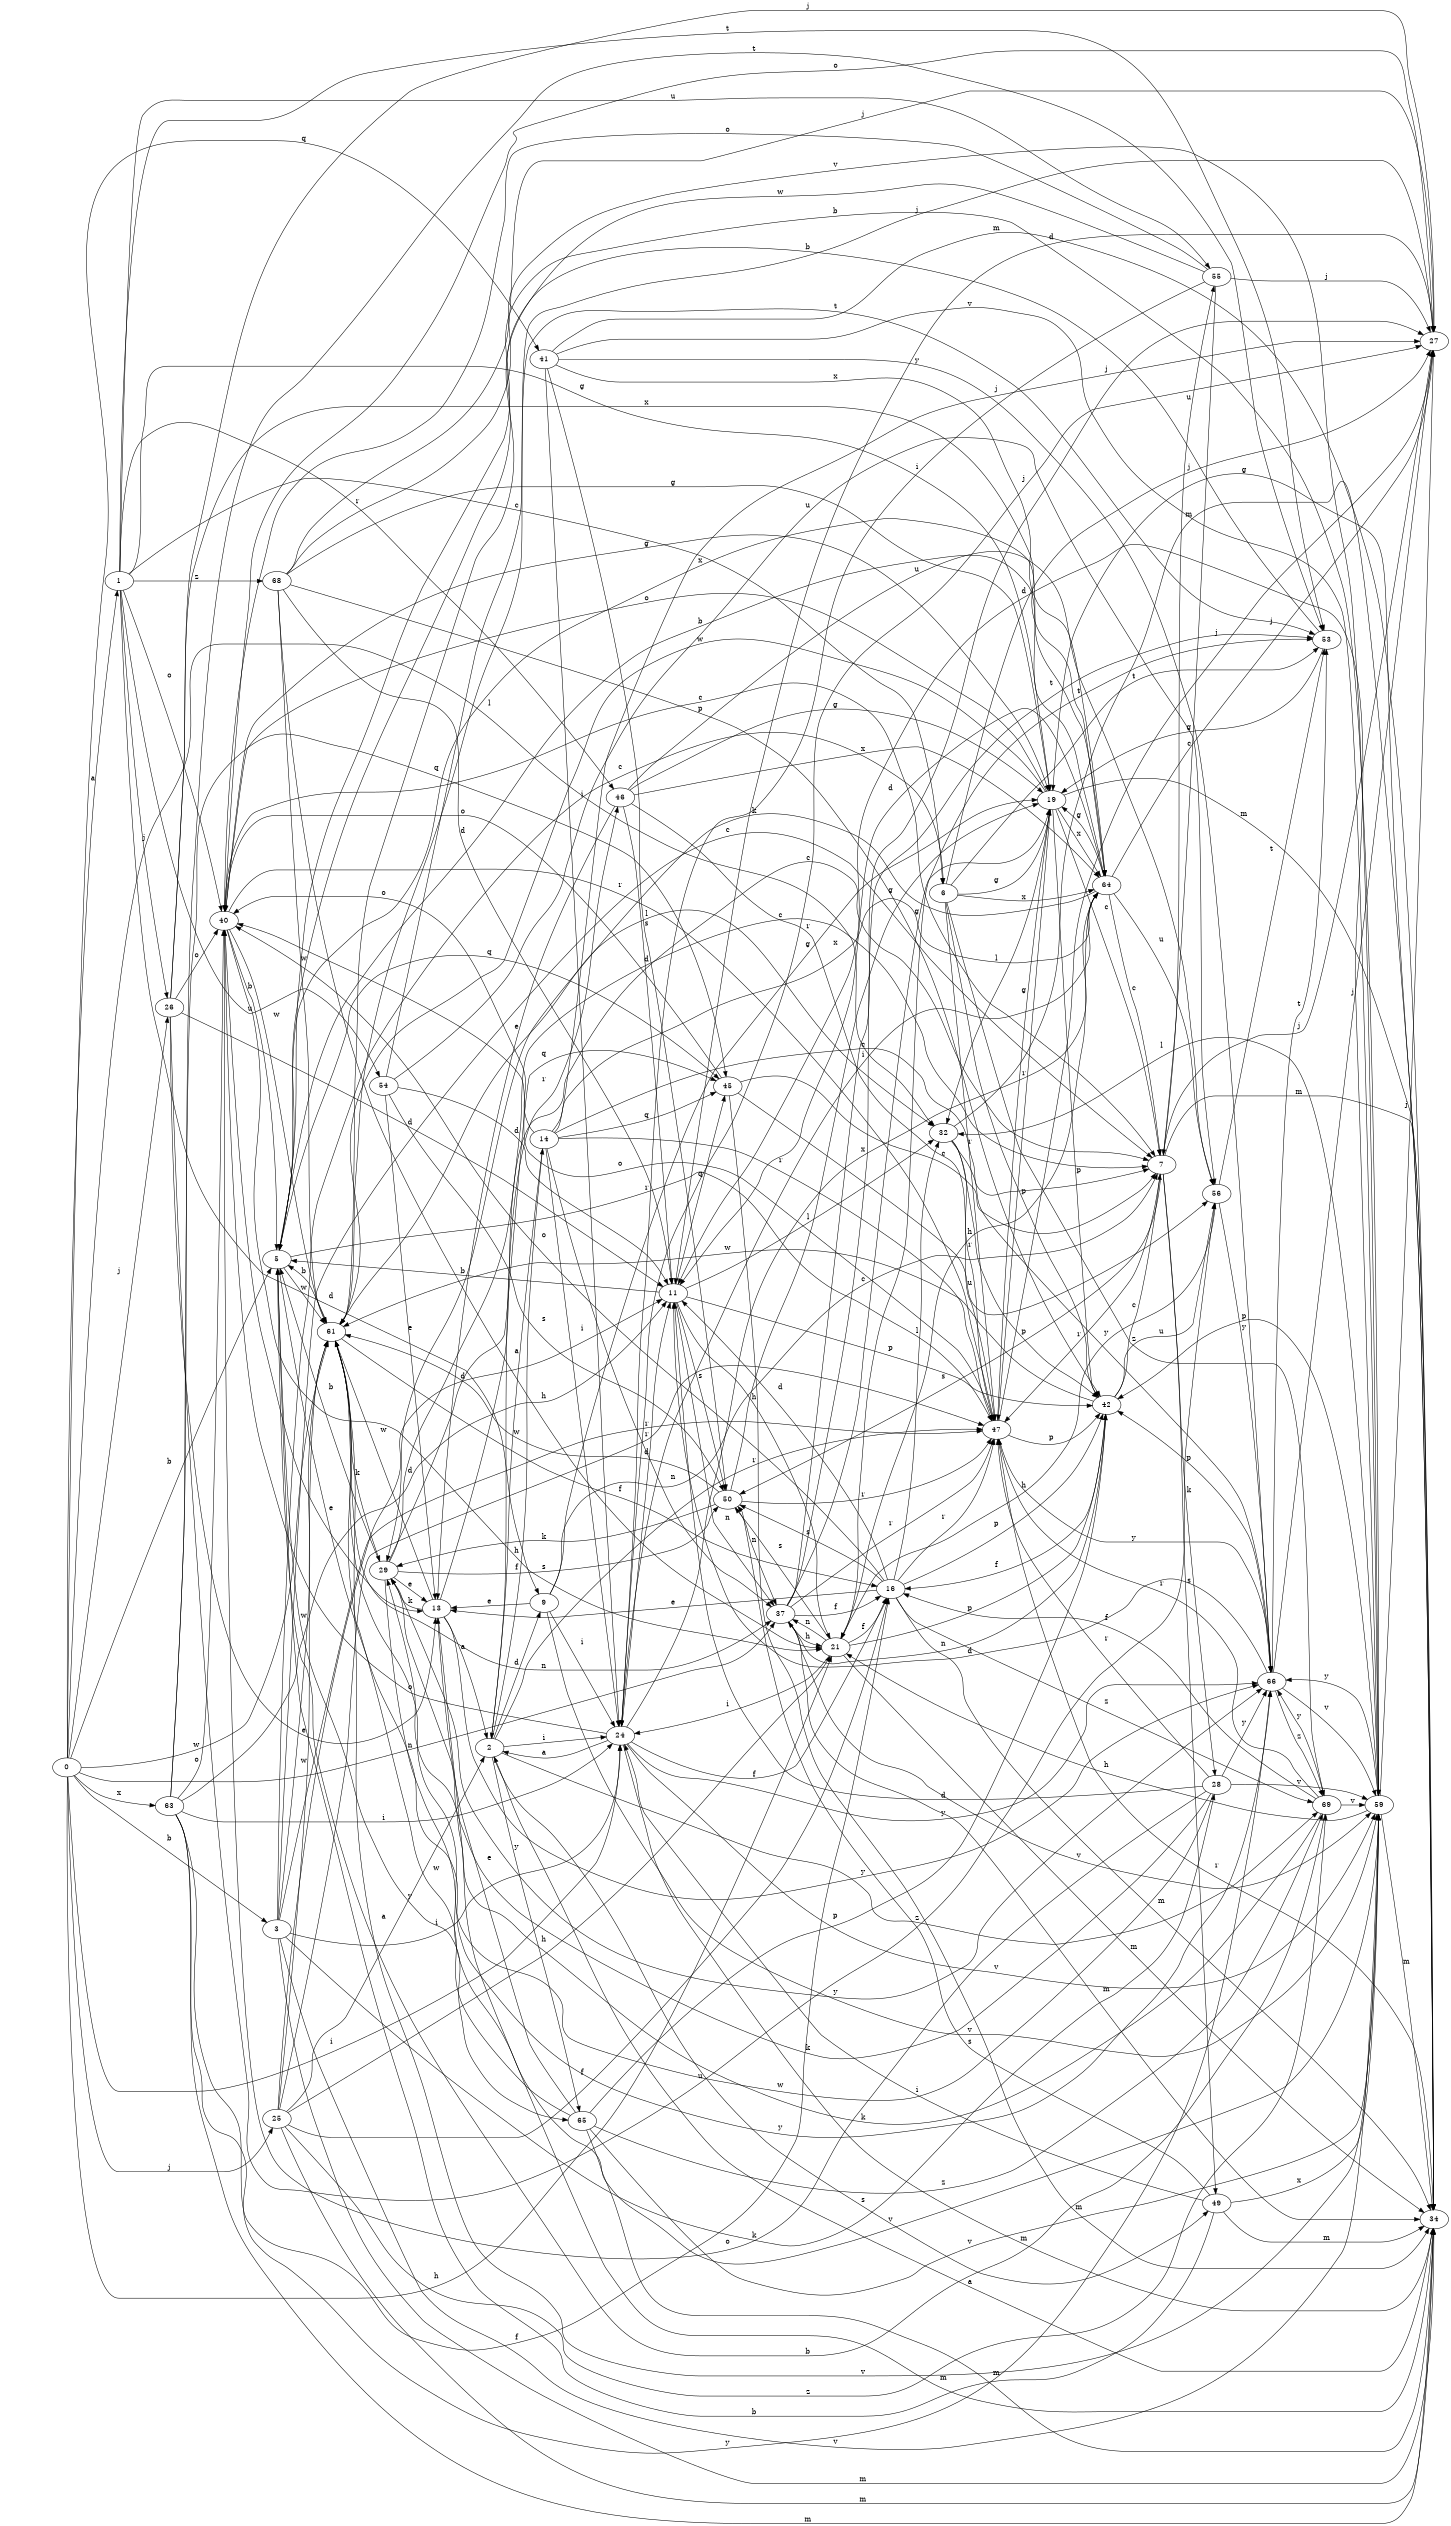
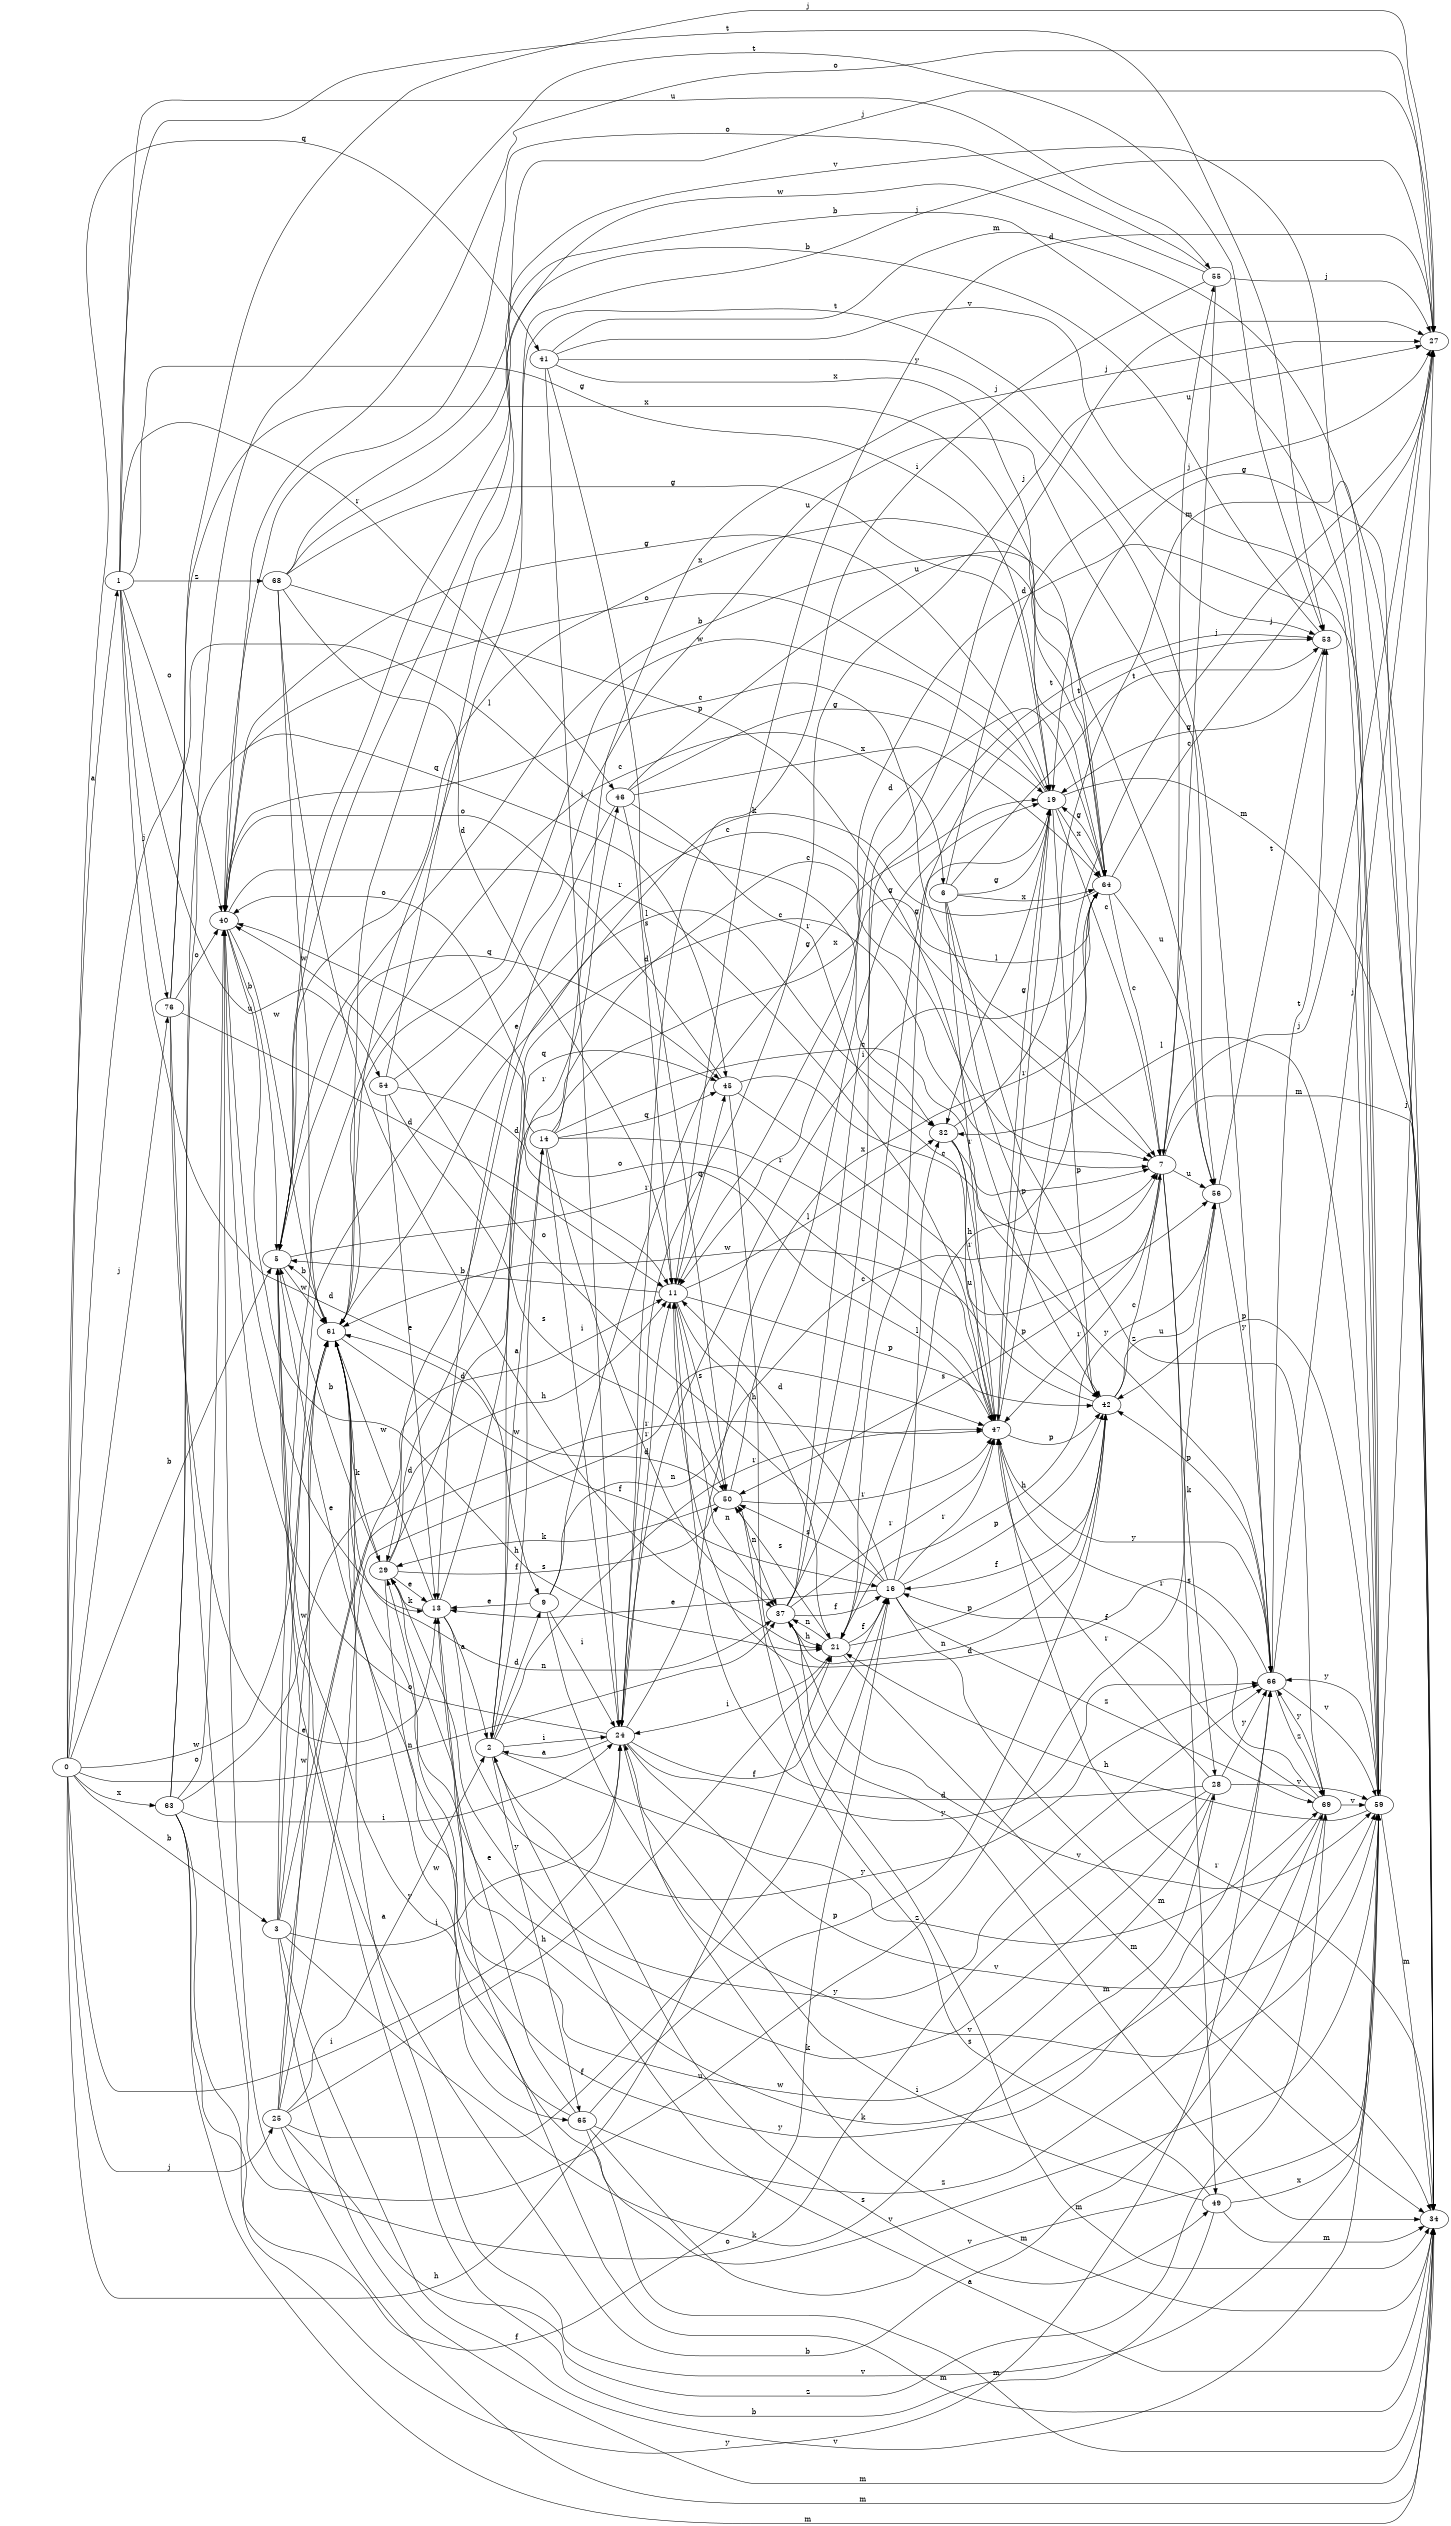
edge "1" -> "6": removed, label "c"
node "26": label "26" -> "76"
edge "7" -> "56": added, label "u"
